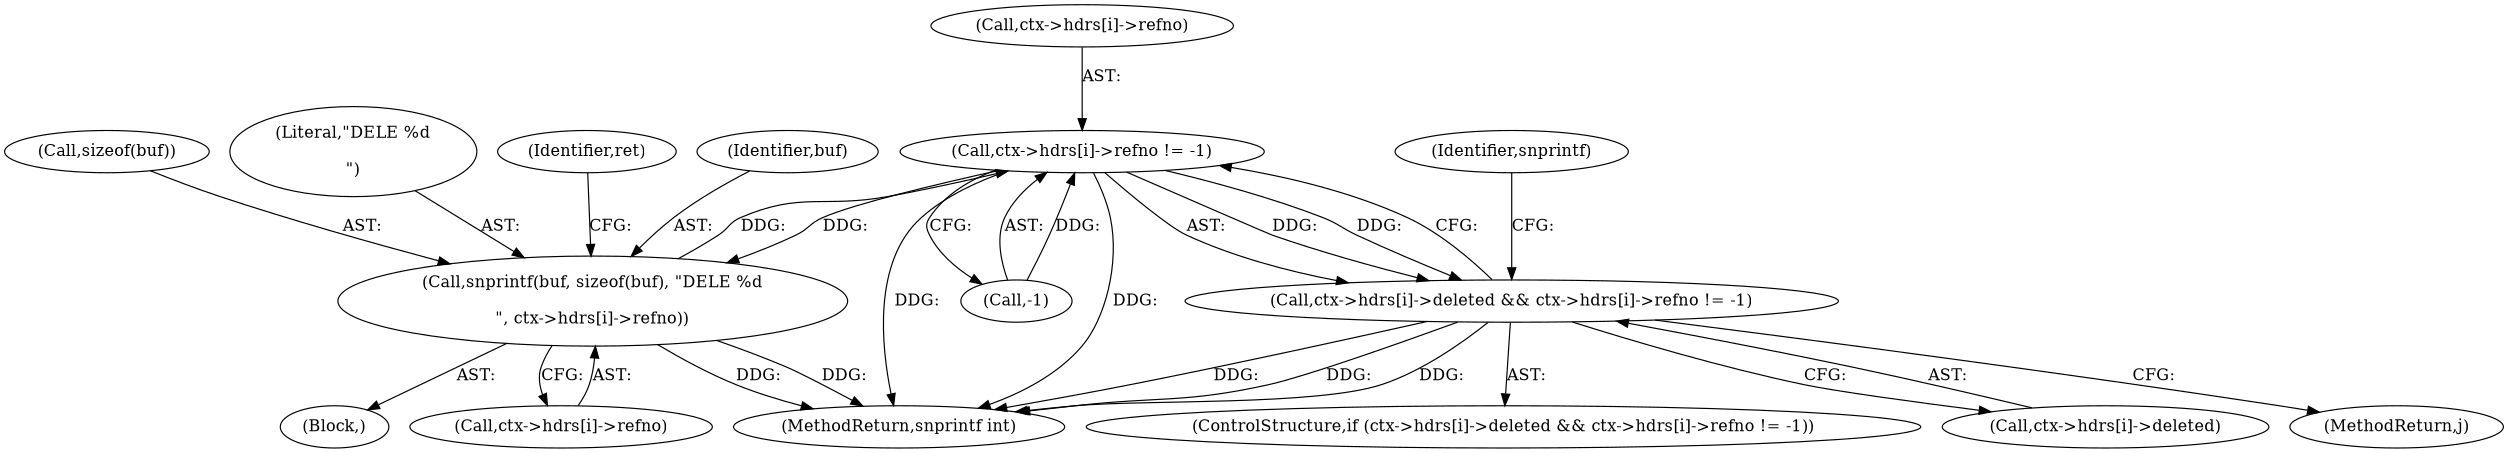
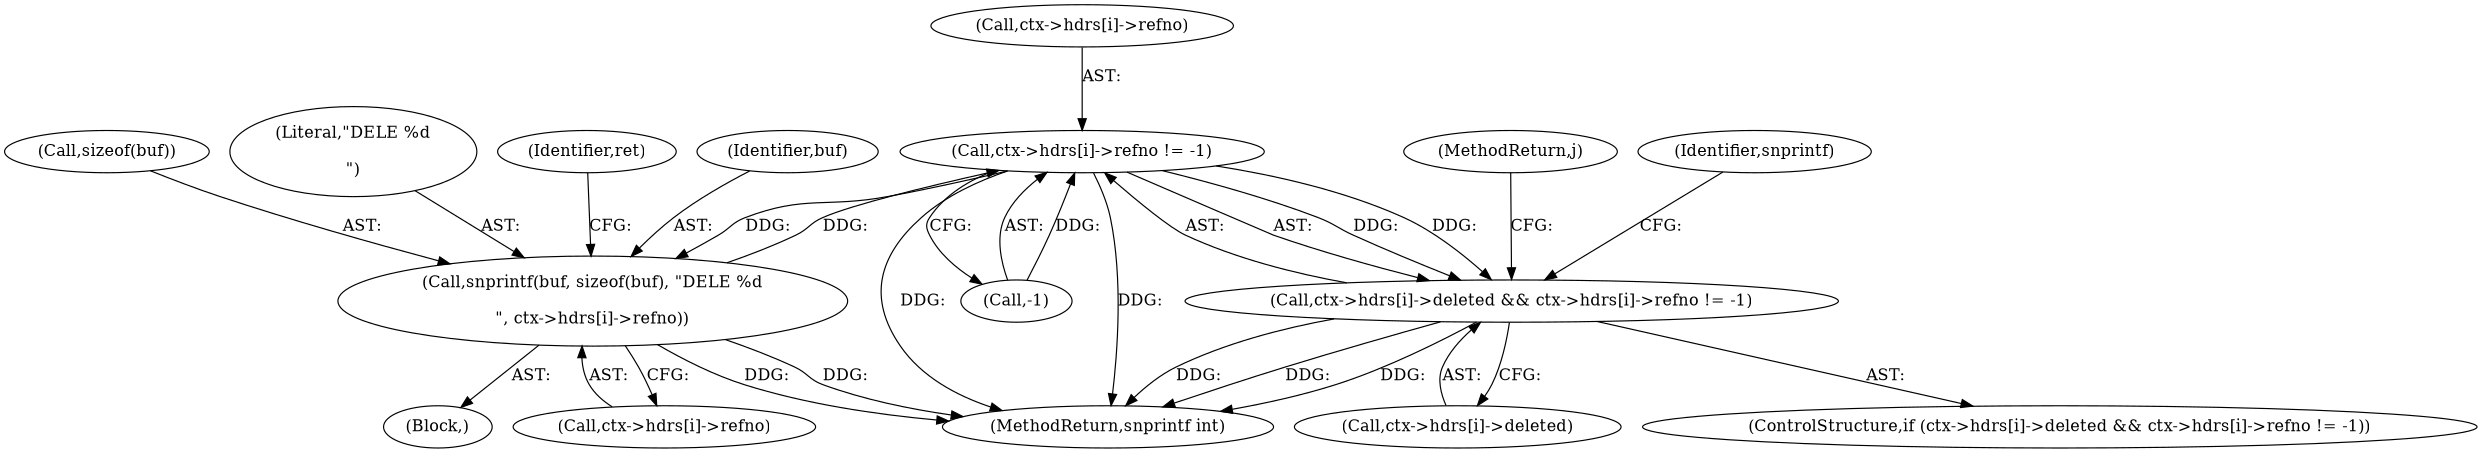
edge "(Call,ctx->hdrs[i]->deleted && ctx->hdrs[i]->refno != -1)" -> "(Call,ctx->hdrs[i]->refno != -1)": label "CFG: " -> "AST: "
edge "(Call,ctx->hdrs[i]->deleted && ctx->hdrs[i]->refno != -1)" -> "(MethodReturn,j)": reversed
